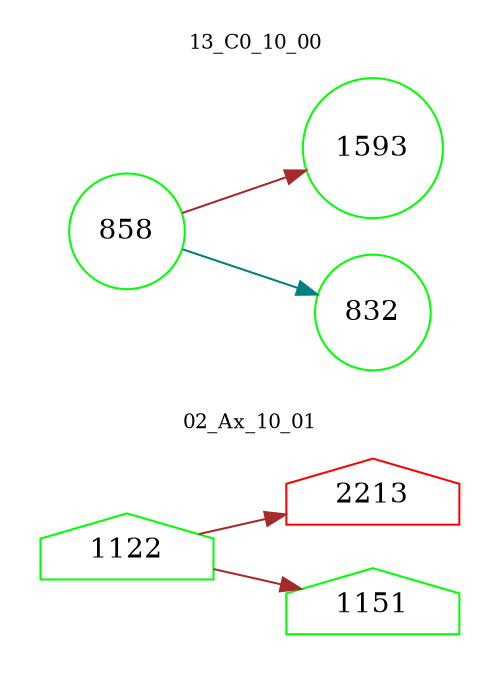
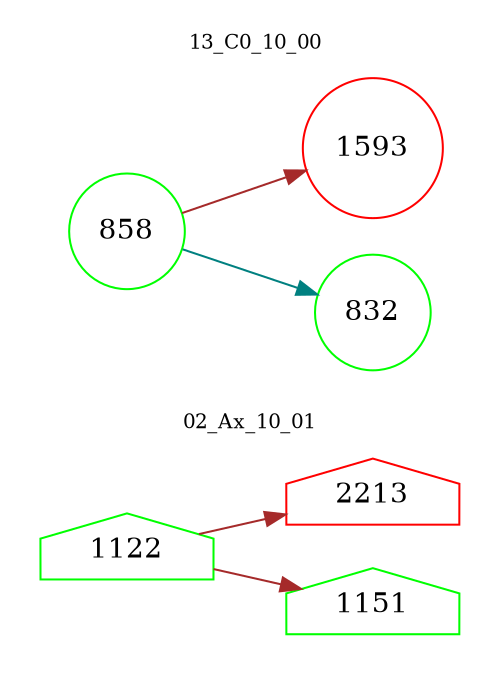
node "1593": color green -> red
